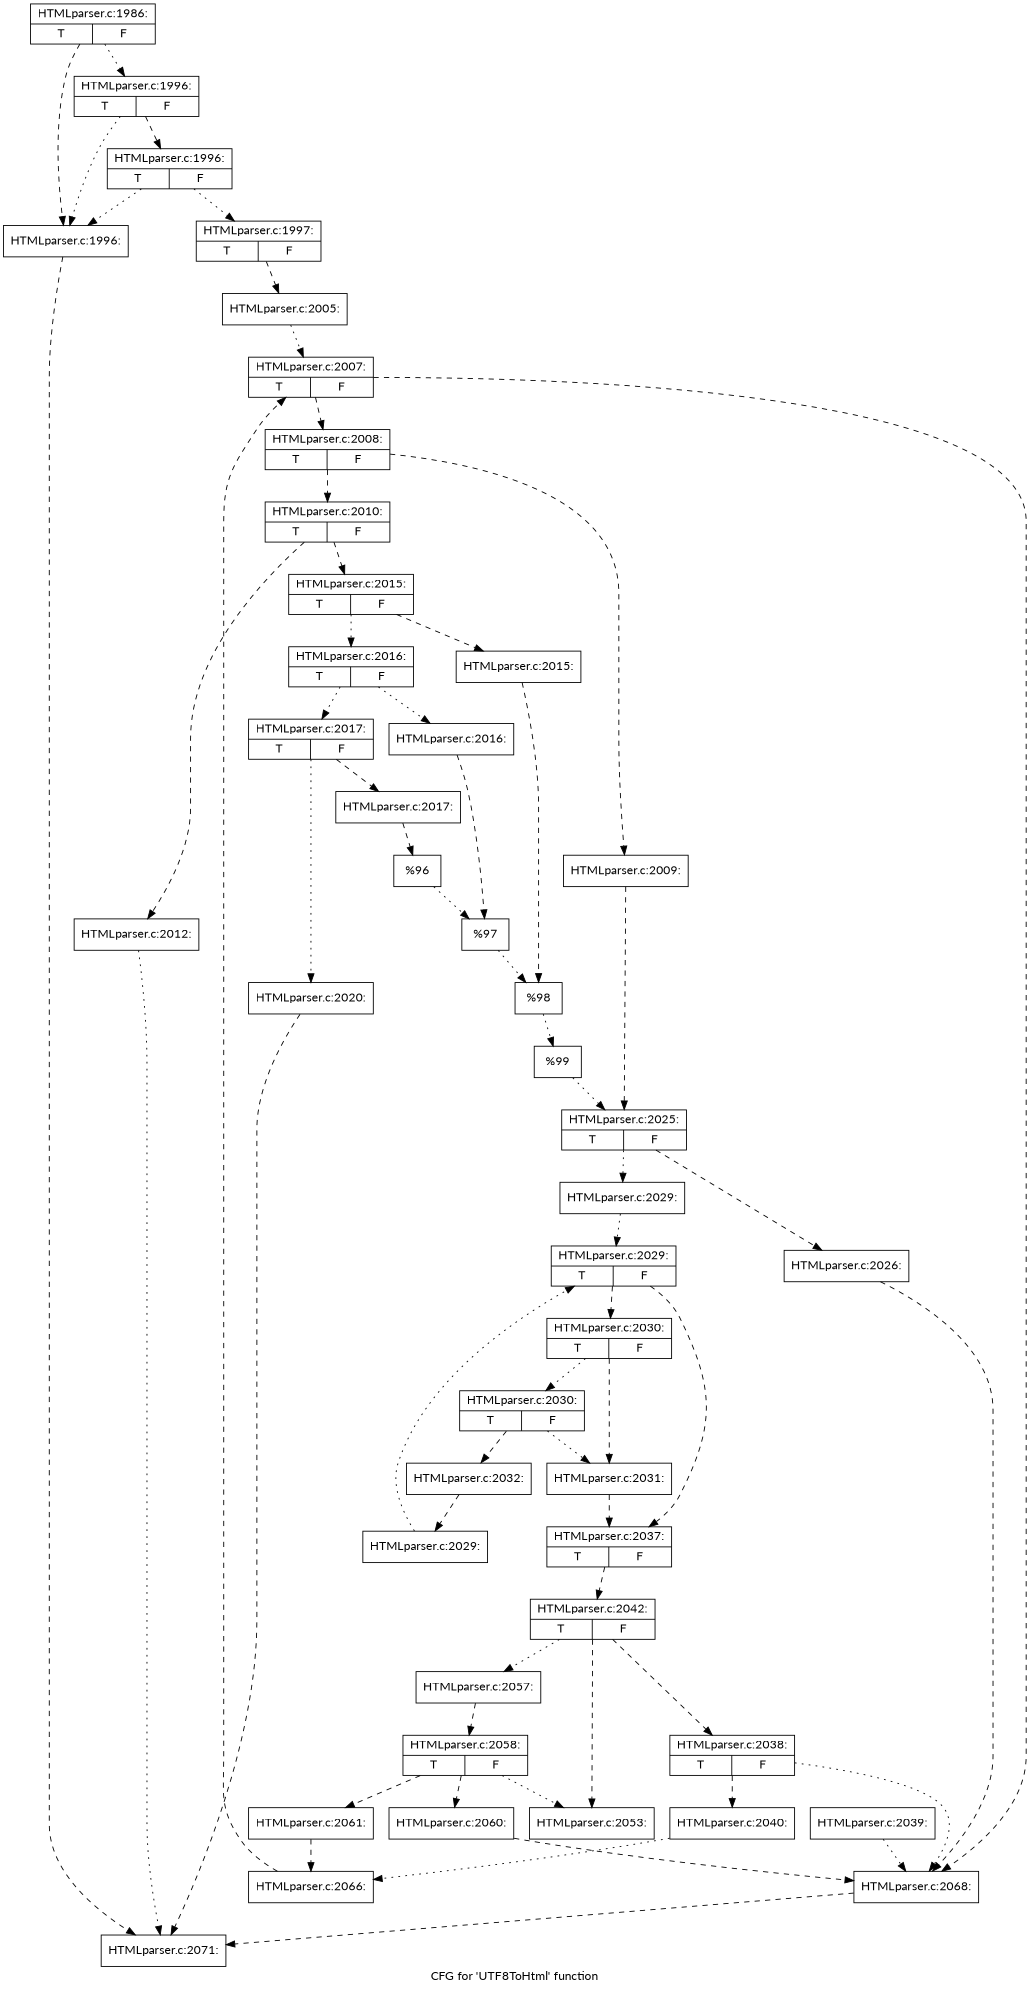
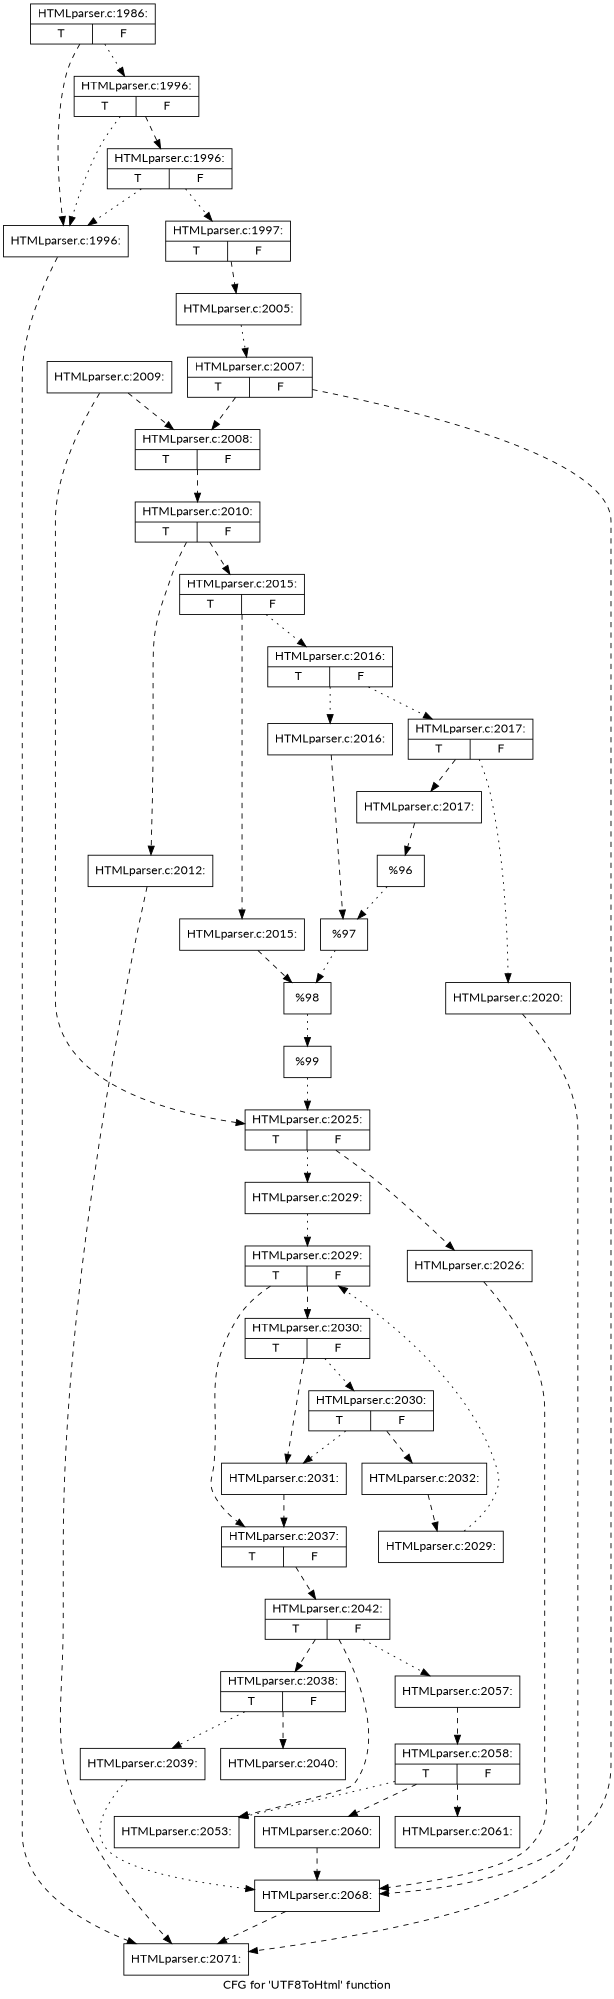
edge "HTMLparser.c:2008:" -> "HTMLparser.c:2009:": reversed
edge "HTMLparser.c:2012:" -> "HTMLparser.c:2071:": style dotted -> dashed
edge "HTMLparser.c:2038:" -> "HTMLparser.c:2068:": now "HTMLparser.c:2038:" -> "HTMLparser.c:2039:"
node "HTMLparser.c:2066:": removed
